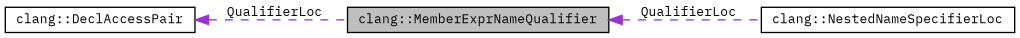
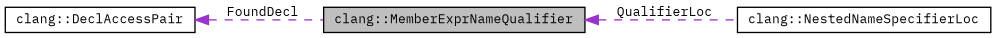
edge "clang::MemberExprNameQualifier" -> "clang::DeclAccessPair": label " QualifierLoc" -> " FoundDecl"
